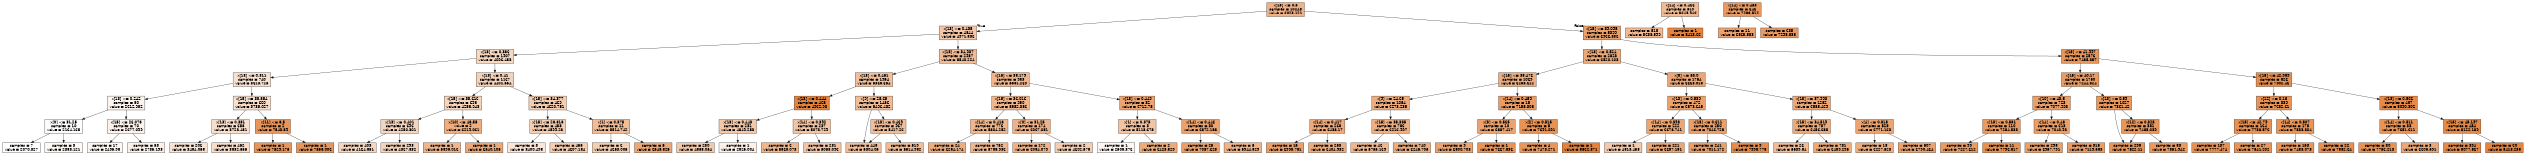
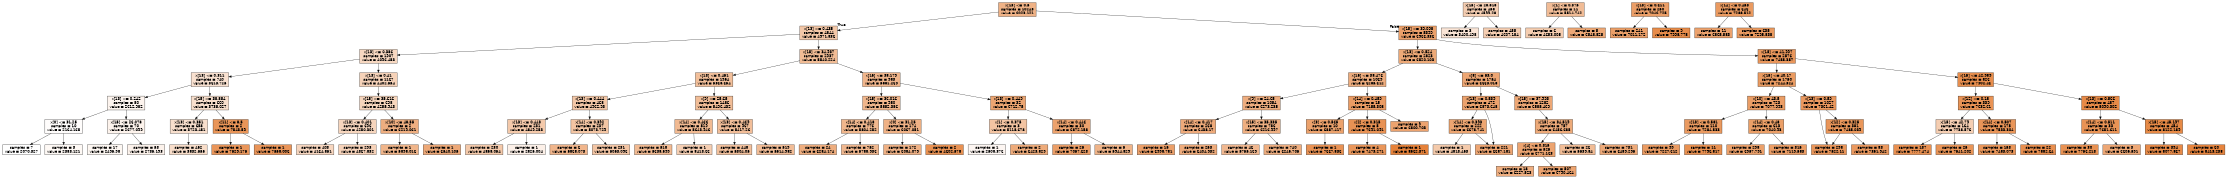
node "samples = 1 value = 8413.66": fillcolor #e6843e -> #f5ceb2
node "x[15] <= 34.377 samples = 469 value = 4620.751": removed
node "x[13] <= 0.444 samples = 468 value = 4962.93": fillcolor #e6843e -> #f3c7a7
edge "x[13] <= 0.539 samples = 472 value = 6873.648" -> "x[13] <= 0.611 samples = 250 value = 7046.725": now "x[13] <= 0.539 samples = 472 value = 6873.648" -> "samples = 221 value = 6687.181"
edge "x[15] <= 37.993 samples = 1282 value = 6585.469" -> "x[4] <= 0.315 samples = 525 value = 6771.163": now "x[15] <= 34.519 samples = 757 value = 6456.685" -> "x[4] <= 0.315 samples = 525 value = 6771.163"
edge "x[9] <= 25.65 samples = 1486 value = 5496.432" -> "samples = 448 value = 5304.05": now "x[9] <= 25.65 samples = 1486 value = 5496.432" -> "x[14] <= 0.466 samples = 519 value = 5643.946"
node "x[10] <= 48.55 value = 2 value = 6219.061": label "x[10] <= 48.55 value = 2 value = 6219.061" -> "x[10] <= 48.55 samples = 2 value = 6219.061"
node "x[15] <= 42.79 samples = 164 value = 7738.576": fillcolor #e89152 -> #f5ceb2
edge "x[3] <= 0.565 samples = 10 value = 6887.417" -> "samples = 9 value = 6800.703": now "x[14] <= 0.459 samples = 15 value = 7155.308" -> "samples = 9 value = 6800.703"
node "samples = 206 value = 3484.058": removed
node "samples = 2 value = 4602.578": fillcolor #f5ceb2 -> #e89152
node "samples = 27 value = 7541.202": label "samples = 27 value = 7541.202" -> "samples = 25 value = 7541.202"
